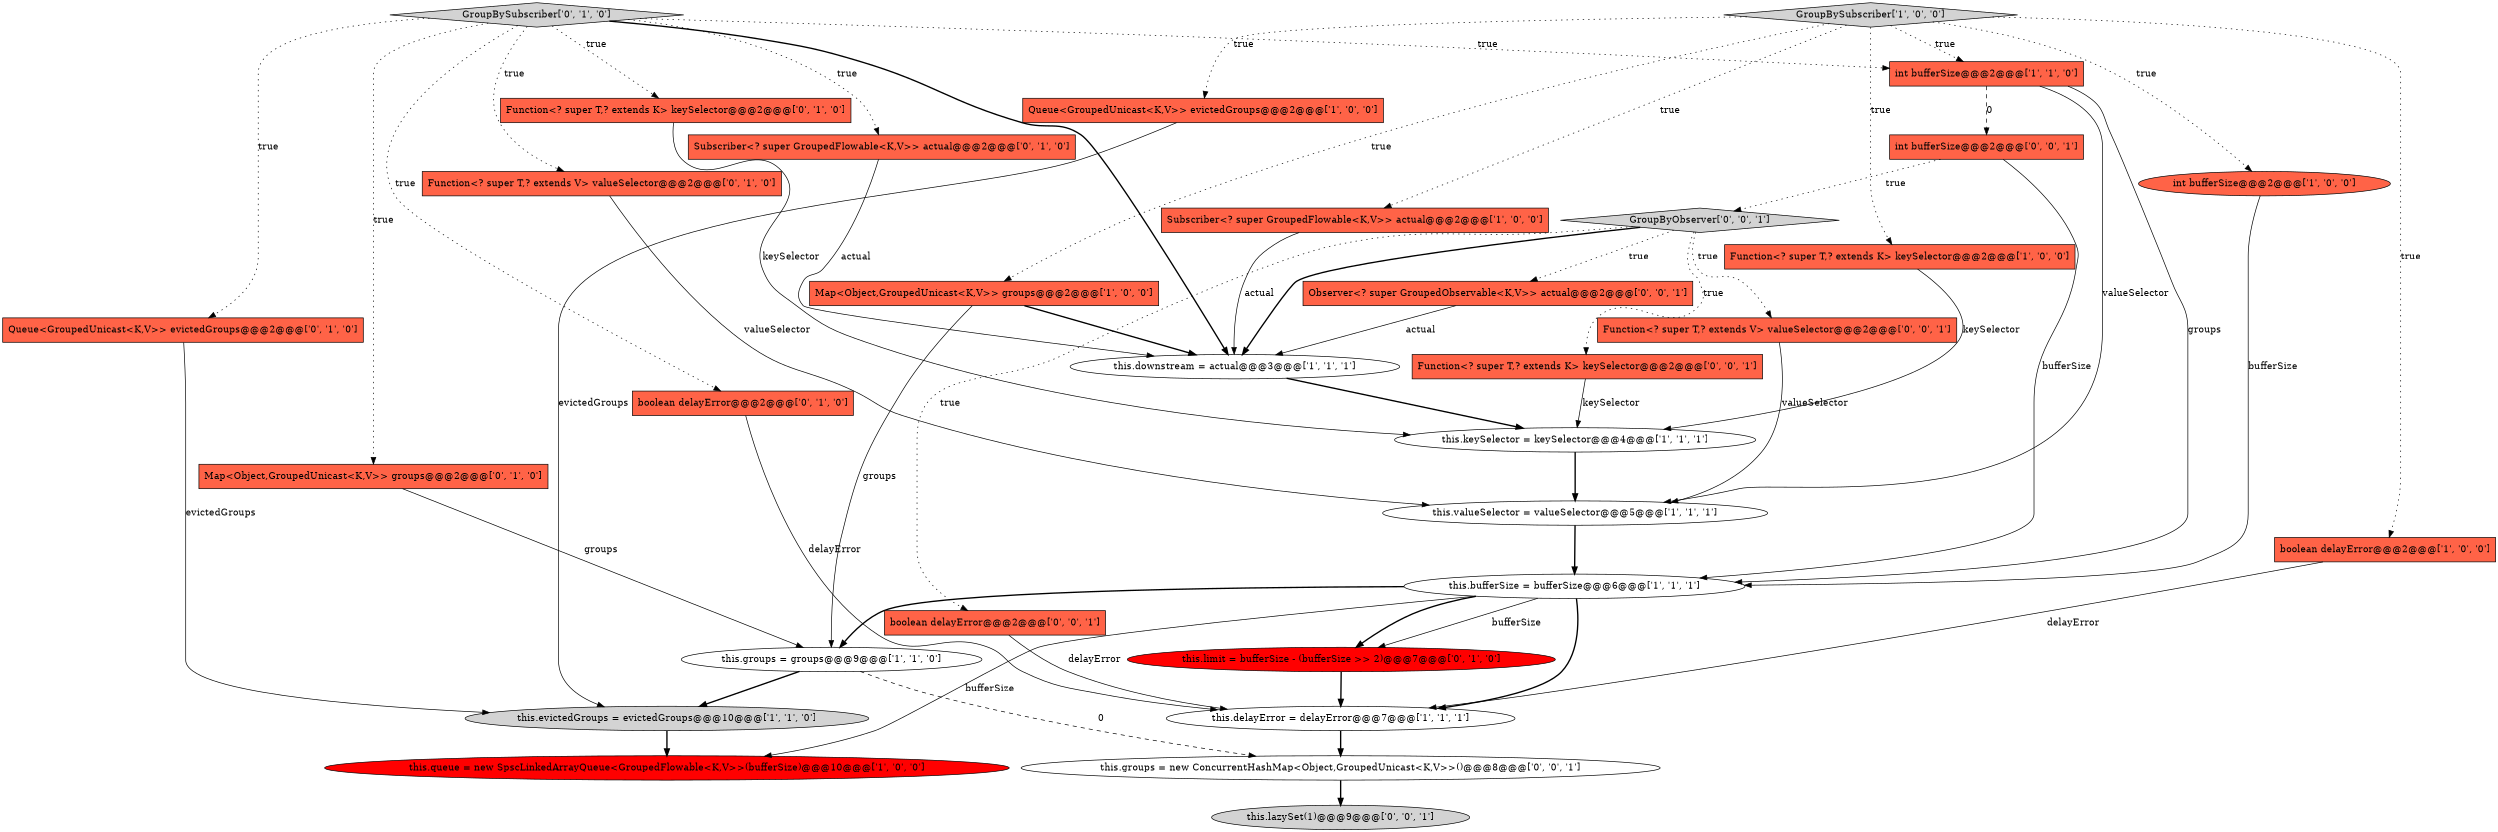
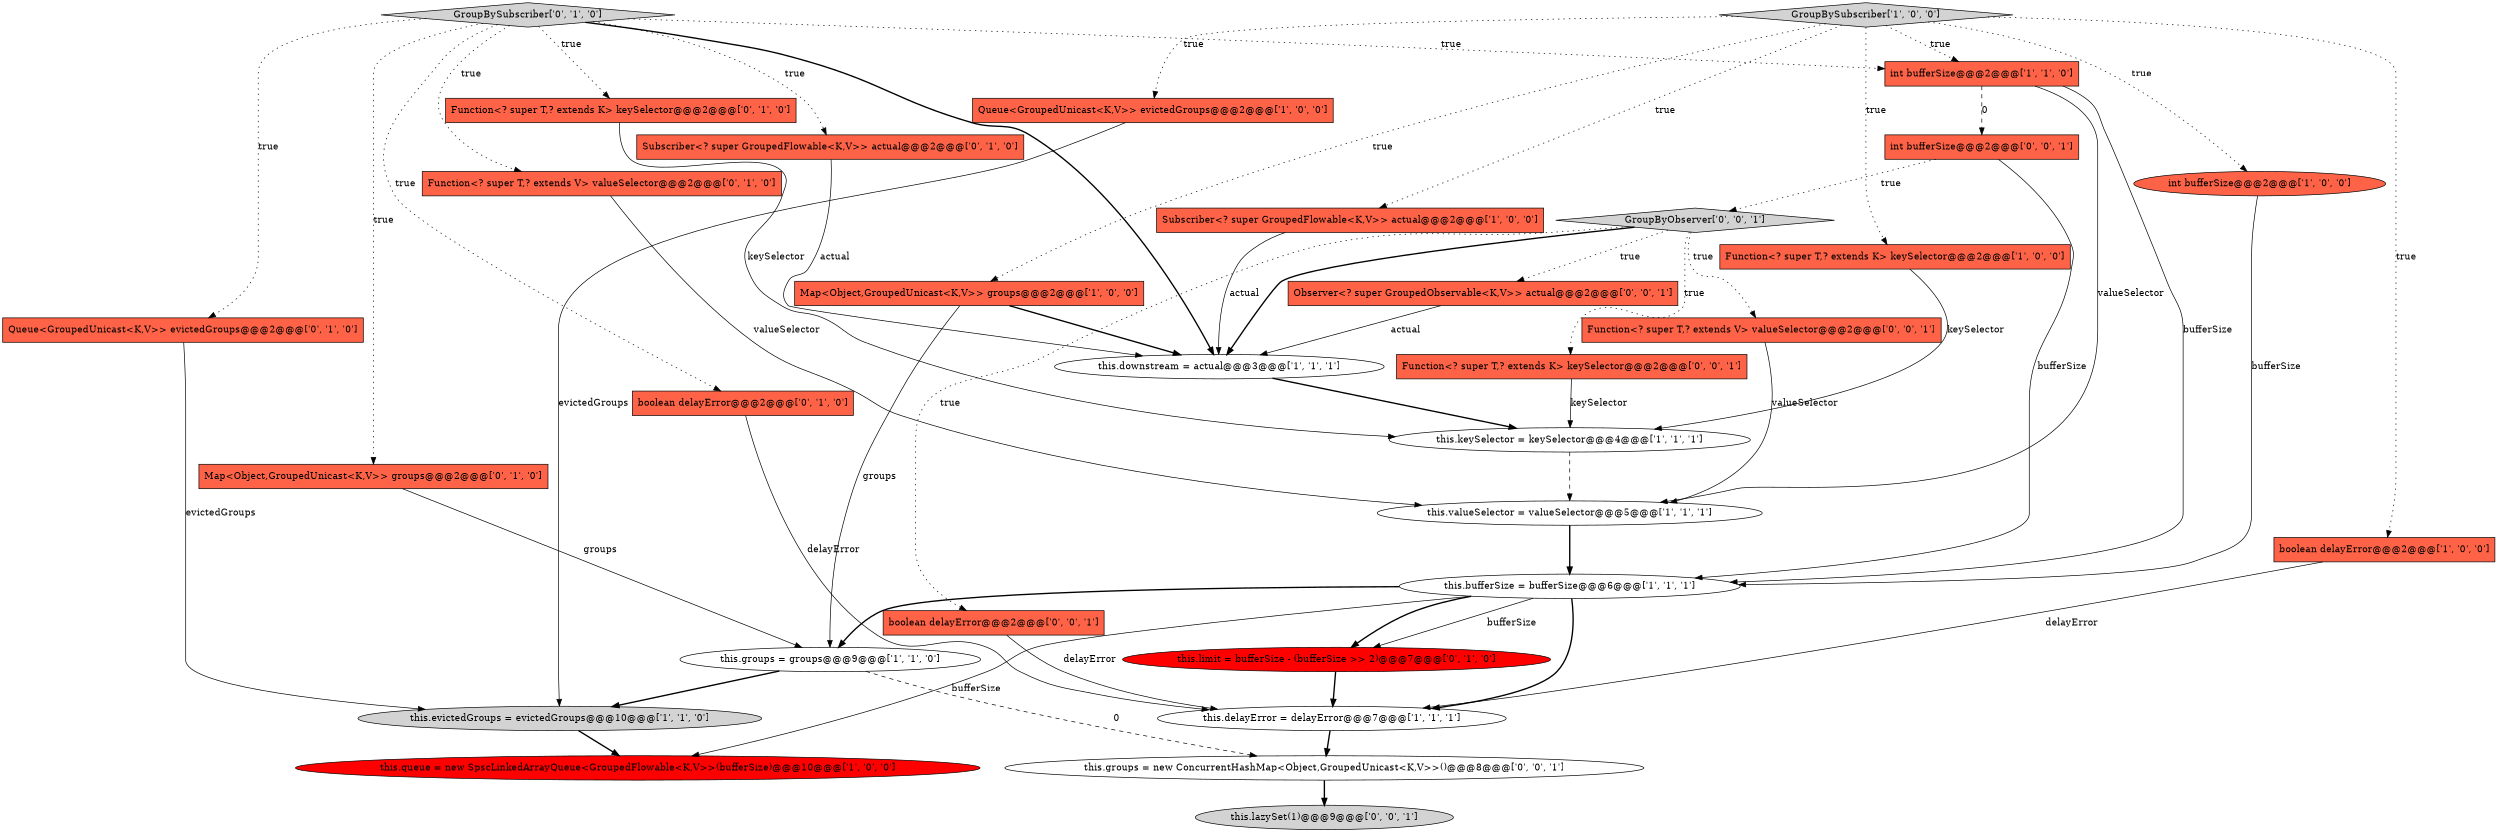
edge "int bufferSize@@@2@@@['1', '1', '0']" -> "this.bufferSize = bufferSize@@@6@@@['1', '1', '1']": label "groups" -> "bufferSize"
edge "this.keySelector = keySelector@@@4@@@['1', '1', '1']" -> "this.valueSelector = valueSelector@@@5@@@['1', '1', '1']": style bold -> dashed
